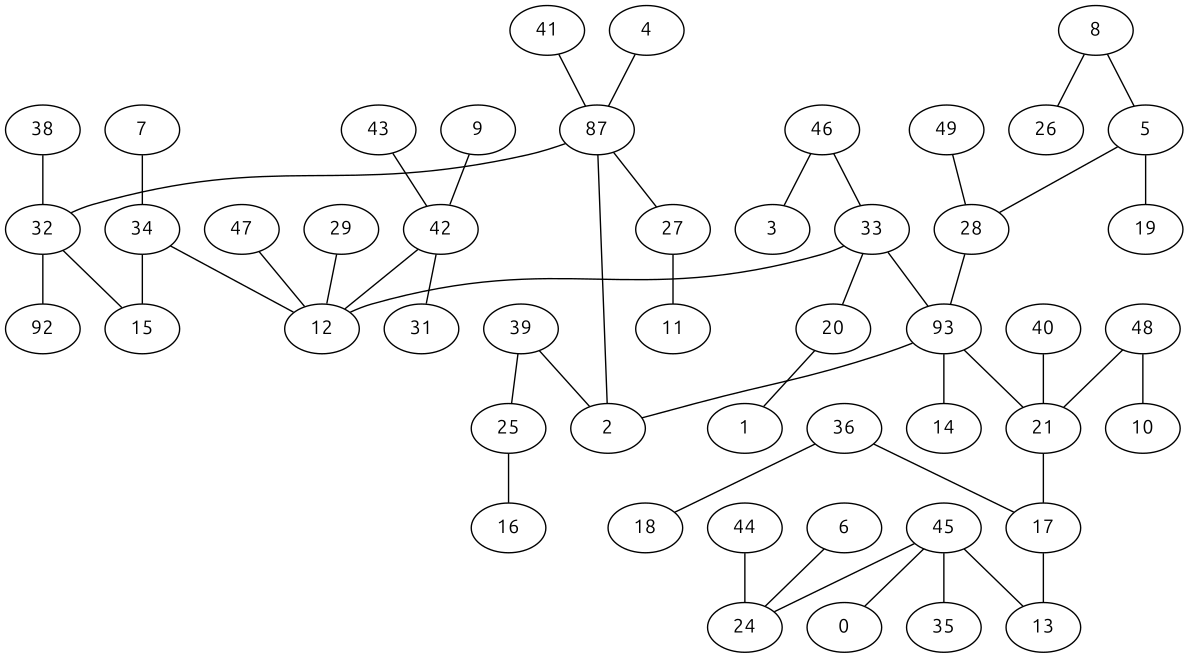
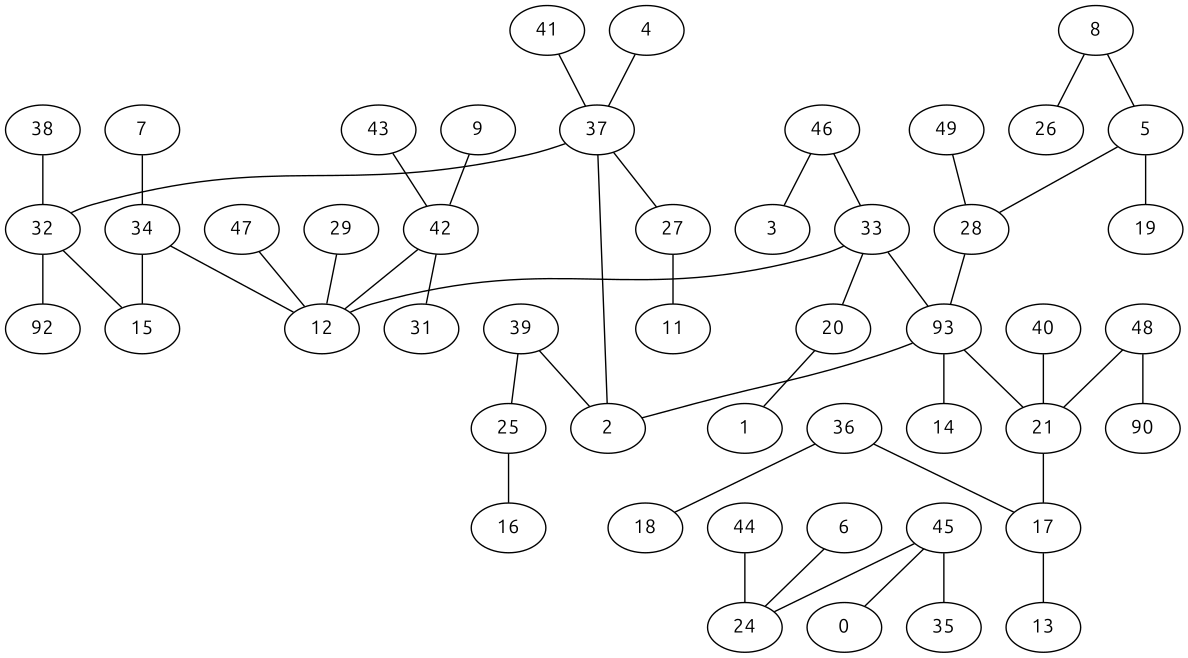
node "87": label "87" -> "37"
node "10": label "10" -> "90"
edge "45" -- "13": removed
